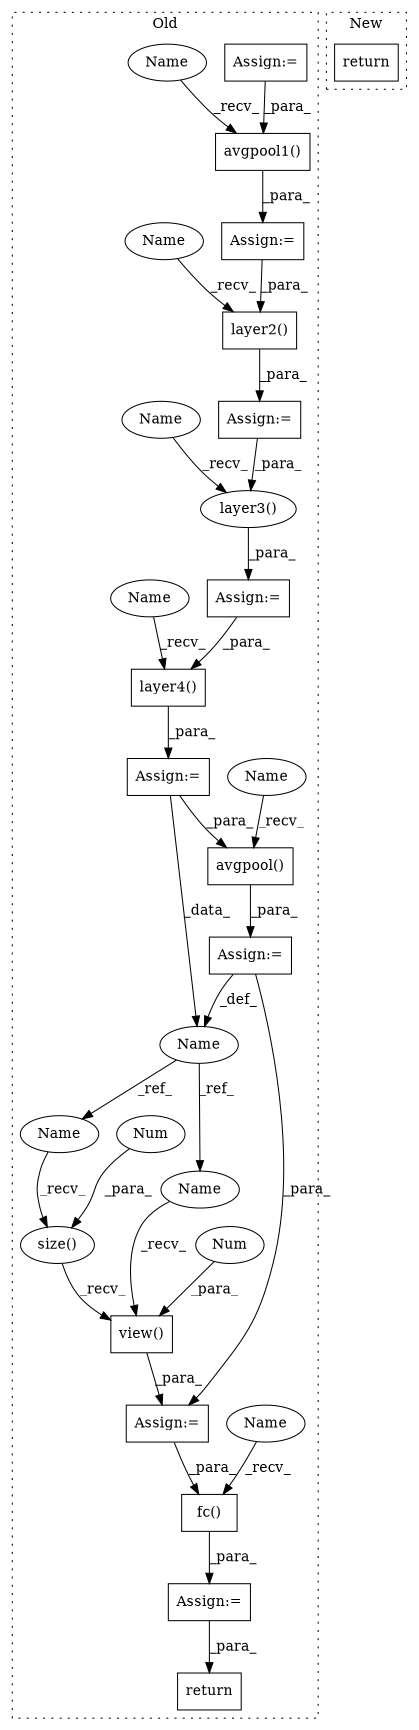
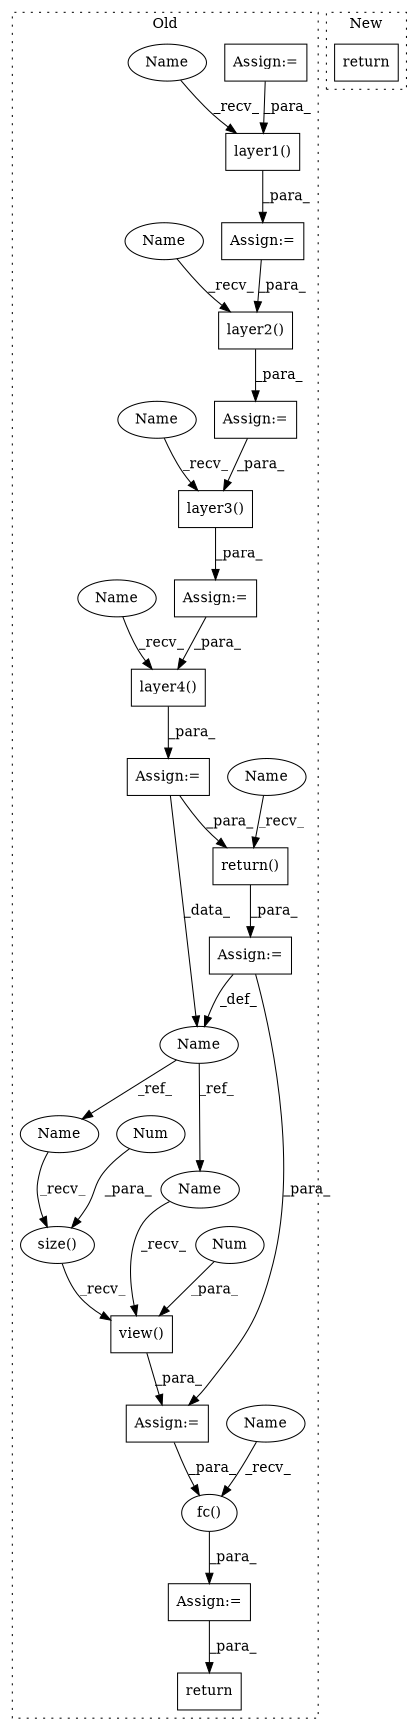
node "avgpool1()": label "avgpool1()" -> "layer1()"
node "layer3()": shape ellipse -> box
node "avgpool()": label "avgpool()" -> "return()"
node "fc()": shape box -> ellipse
